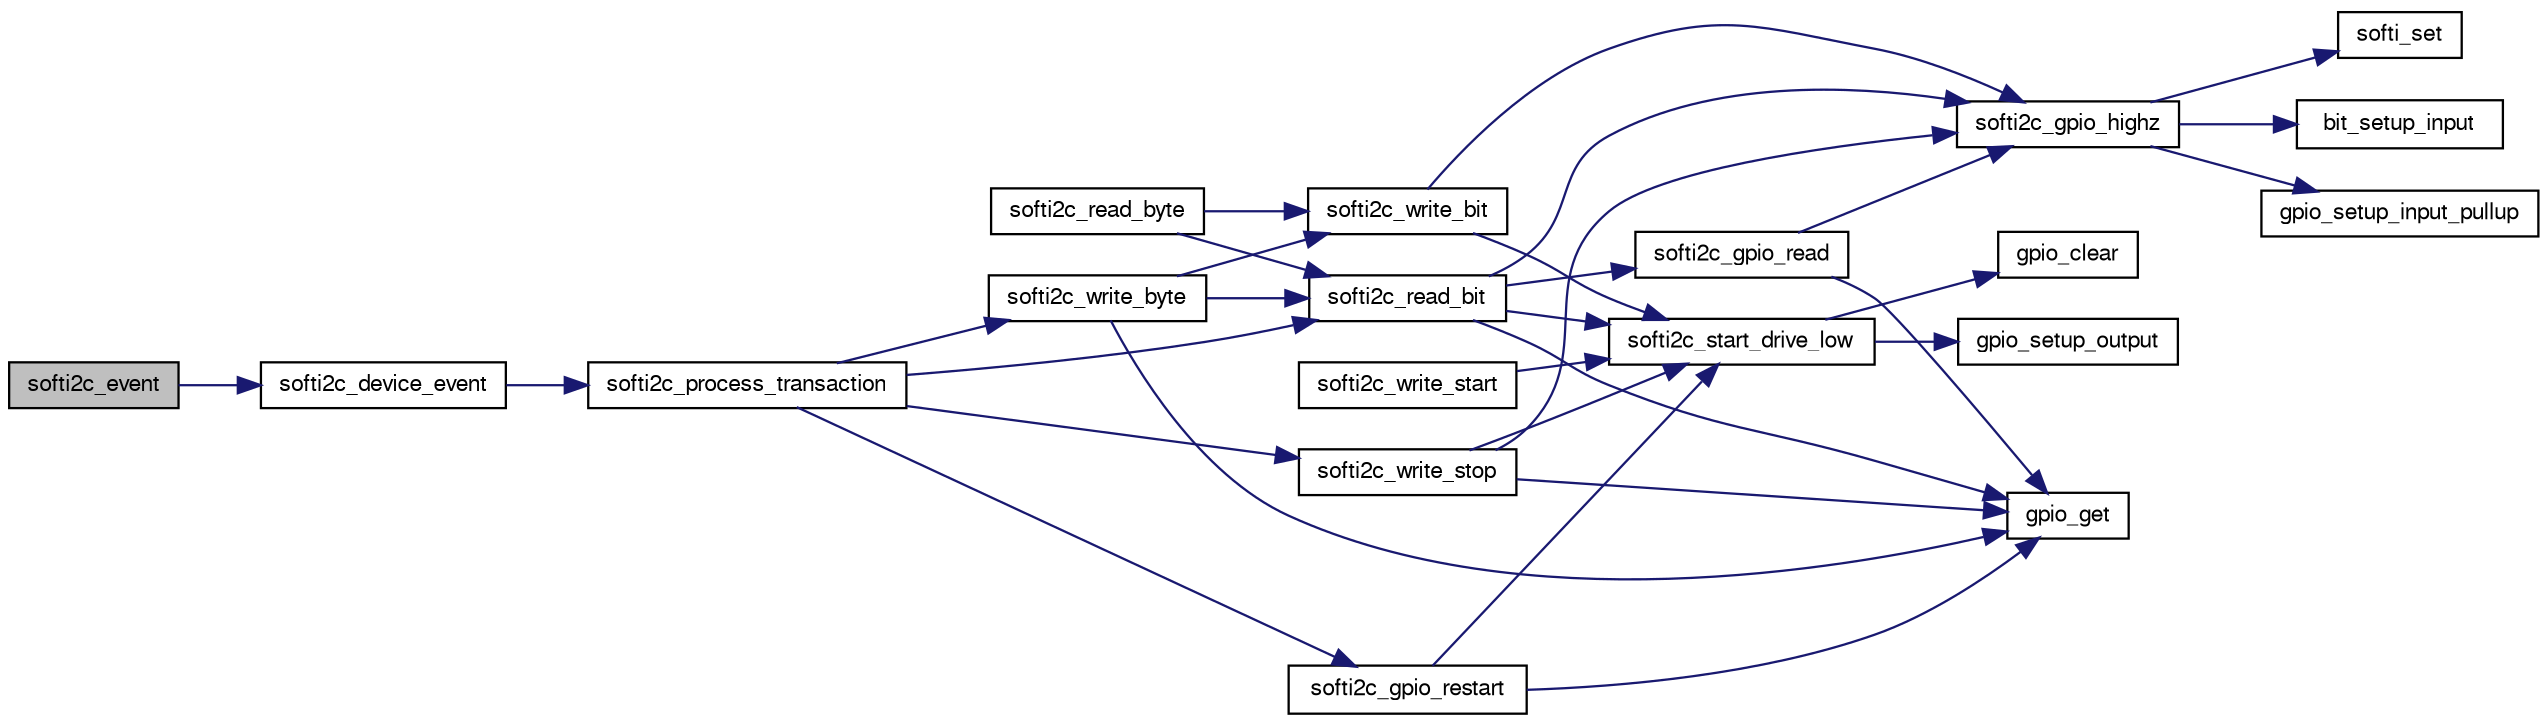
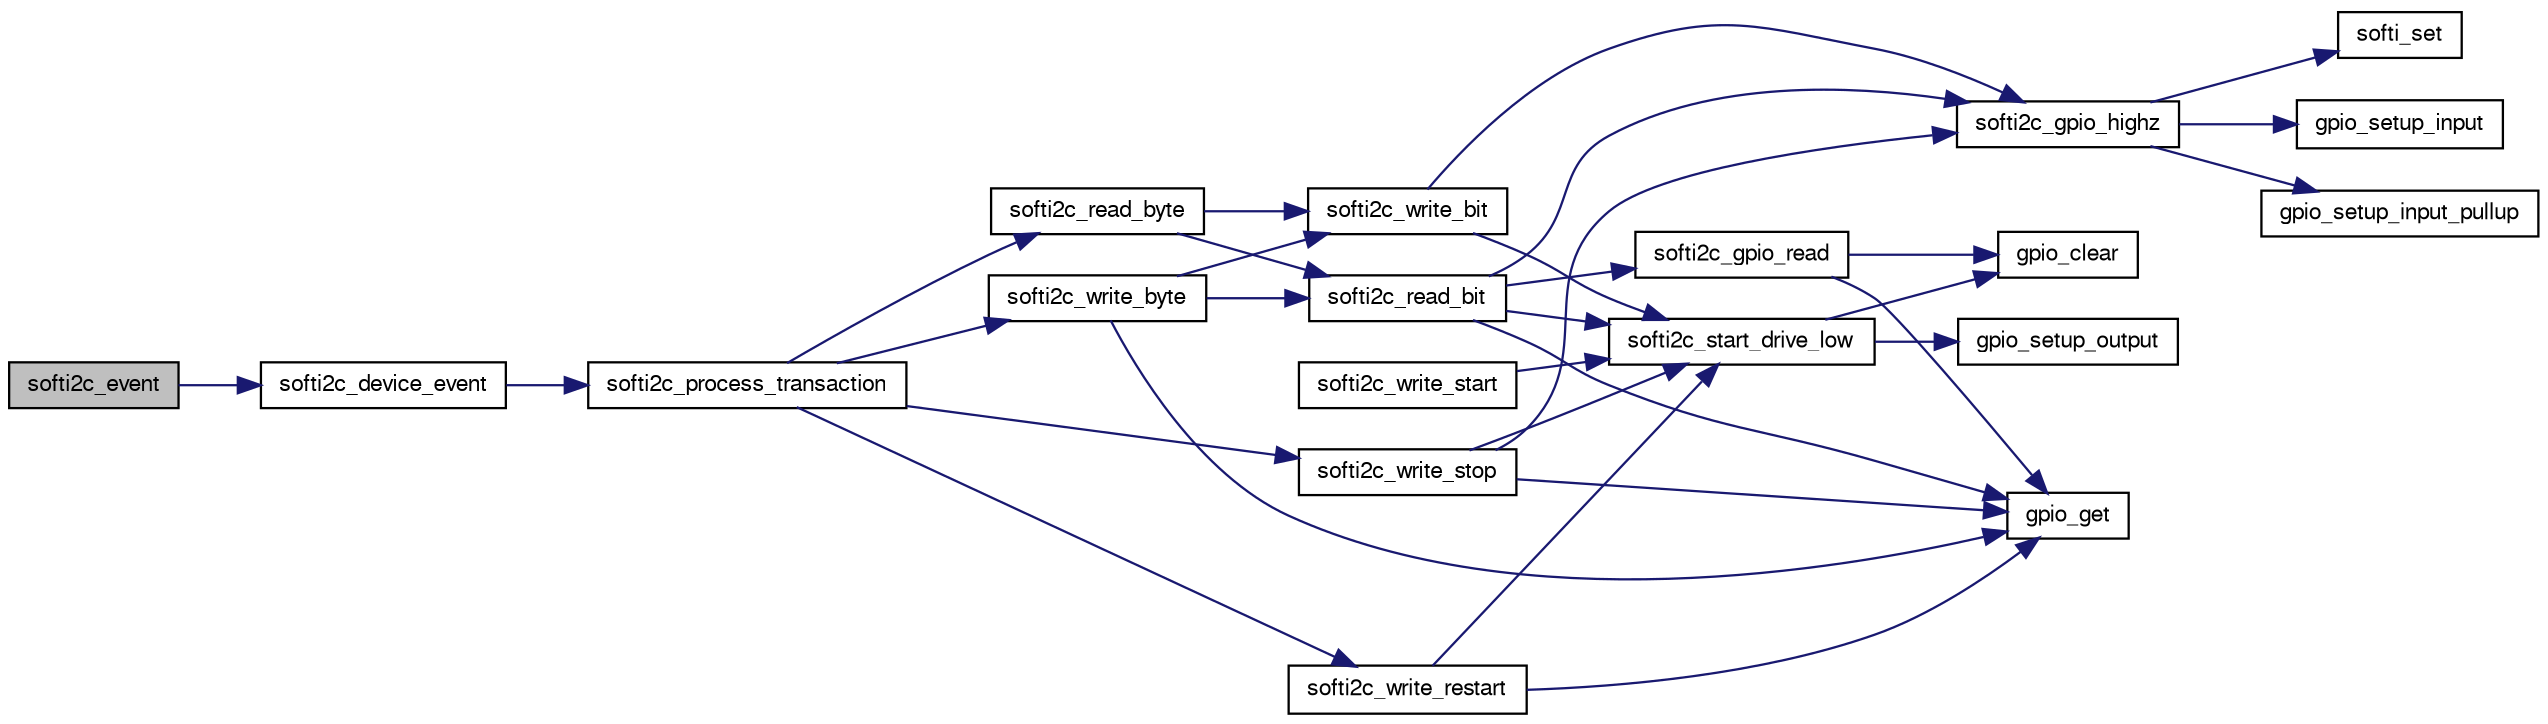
node "bit_setup_input": label "bit_setup_input" -> "gpio_setup_input"
edge "softi2c_gpio_read" -> "softi2c_gpio_highz": now "softi2c_gpio_read" -> "gpio_clear"
edge "softi2c_process_transaction" -> "softi2c_read_bit": now "softi2c_process_transaction" -> "softi2c_read_byte"
node "softi2c_gpio_restart": label "softi2c_gpio_restart" -> "softi2c_write_restart"
